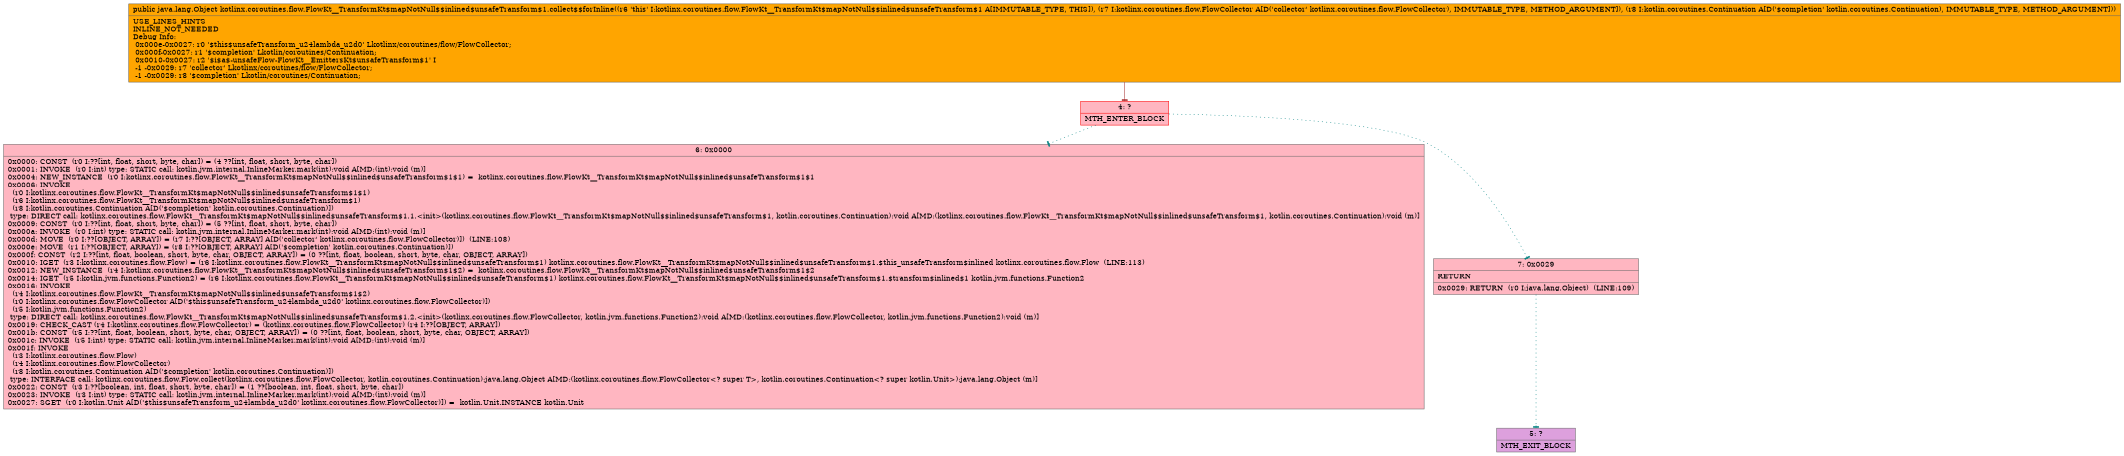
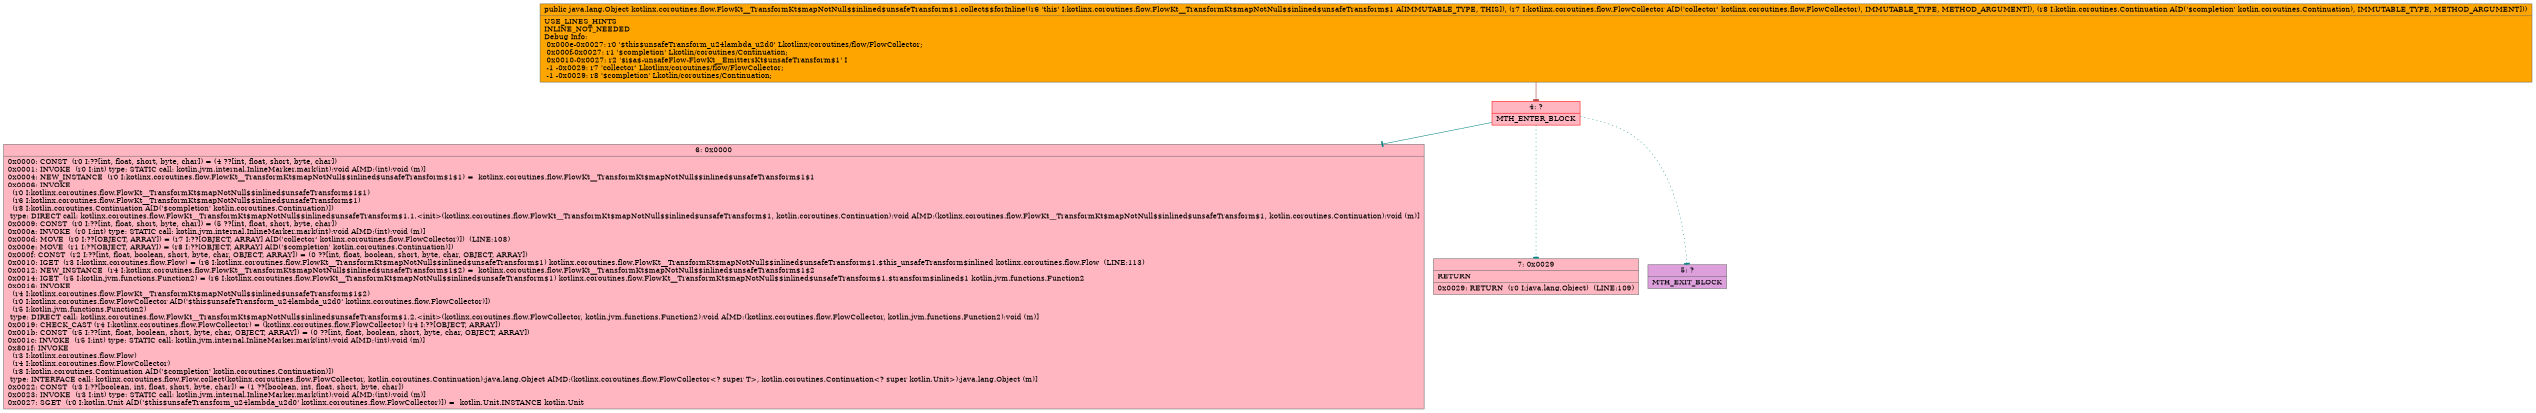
edge "4: ?" -> "6: 0x0000": style dotted -> solid
node "6: 0x0000": text "0x001f: INVOKE" -> "0x801f: INVOKE"
edge "7: 0x0029" -> "5: ?": now "4: ?" -> "5: ?"
